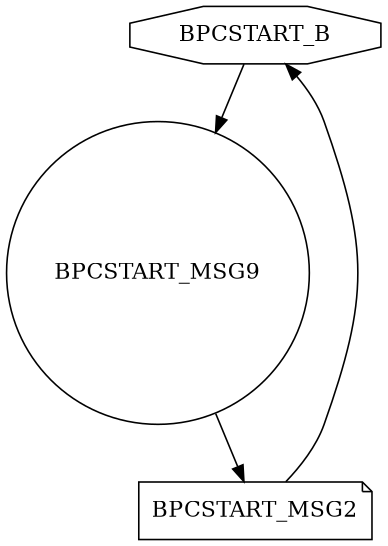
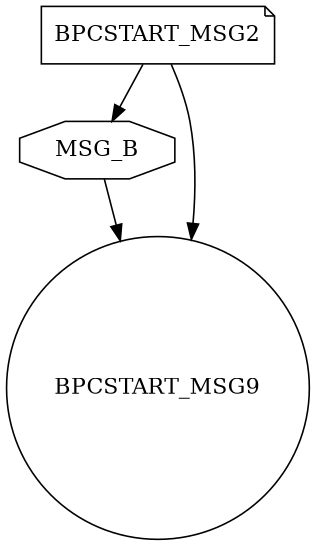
node "BPCSTART_B": label "BPCSTART_B" -> "MSG_B"
edge "BPCSTART_MSG9" -> "BPCSTART_MSG2": reversed
